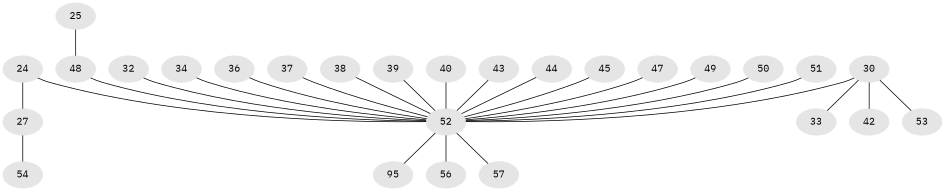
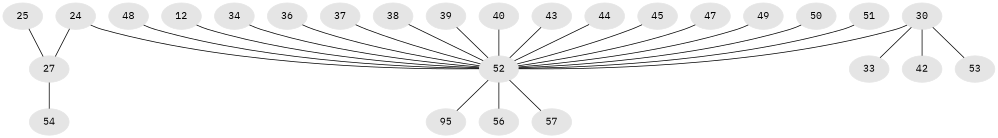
edge "25" -- "48": now "25" -- "27"
node "32": label "32" -> "12"
